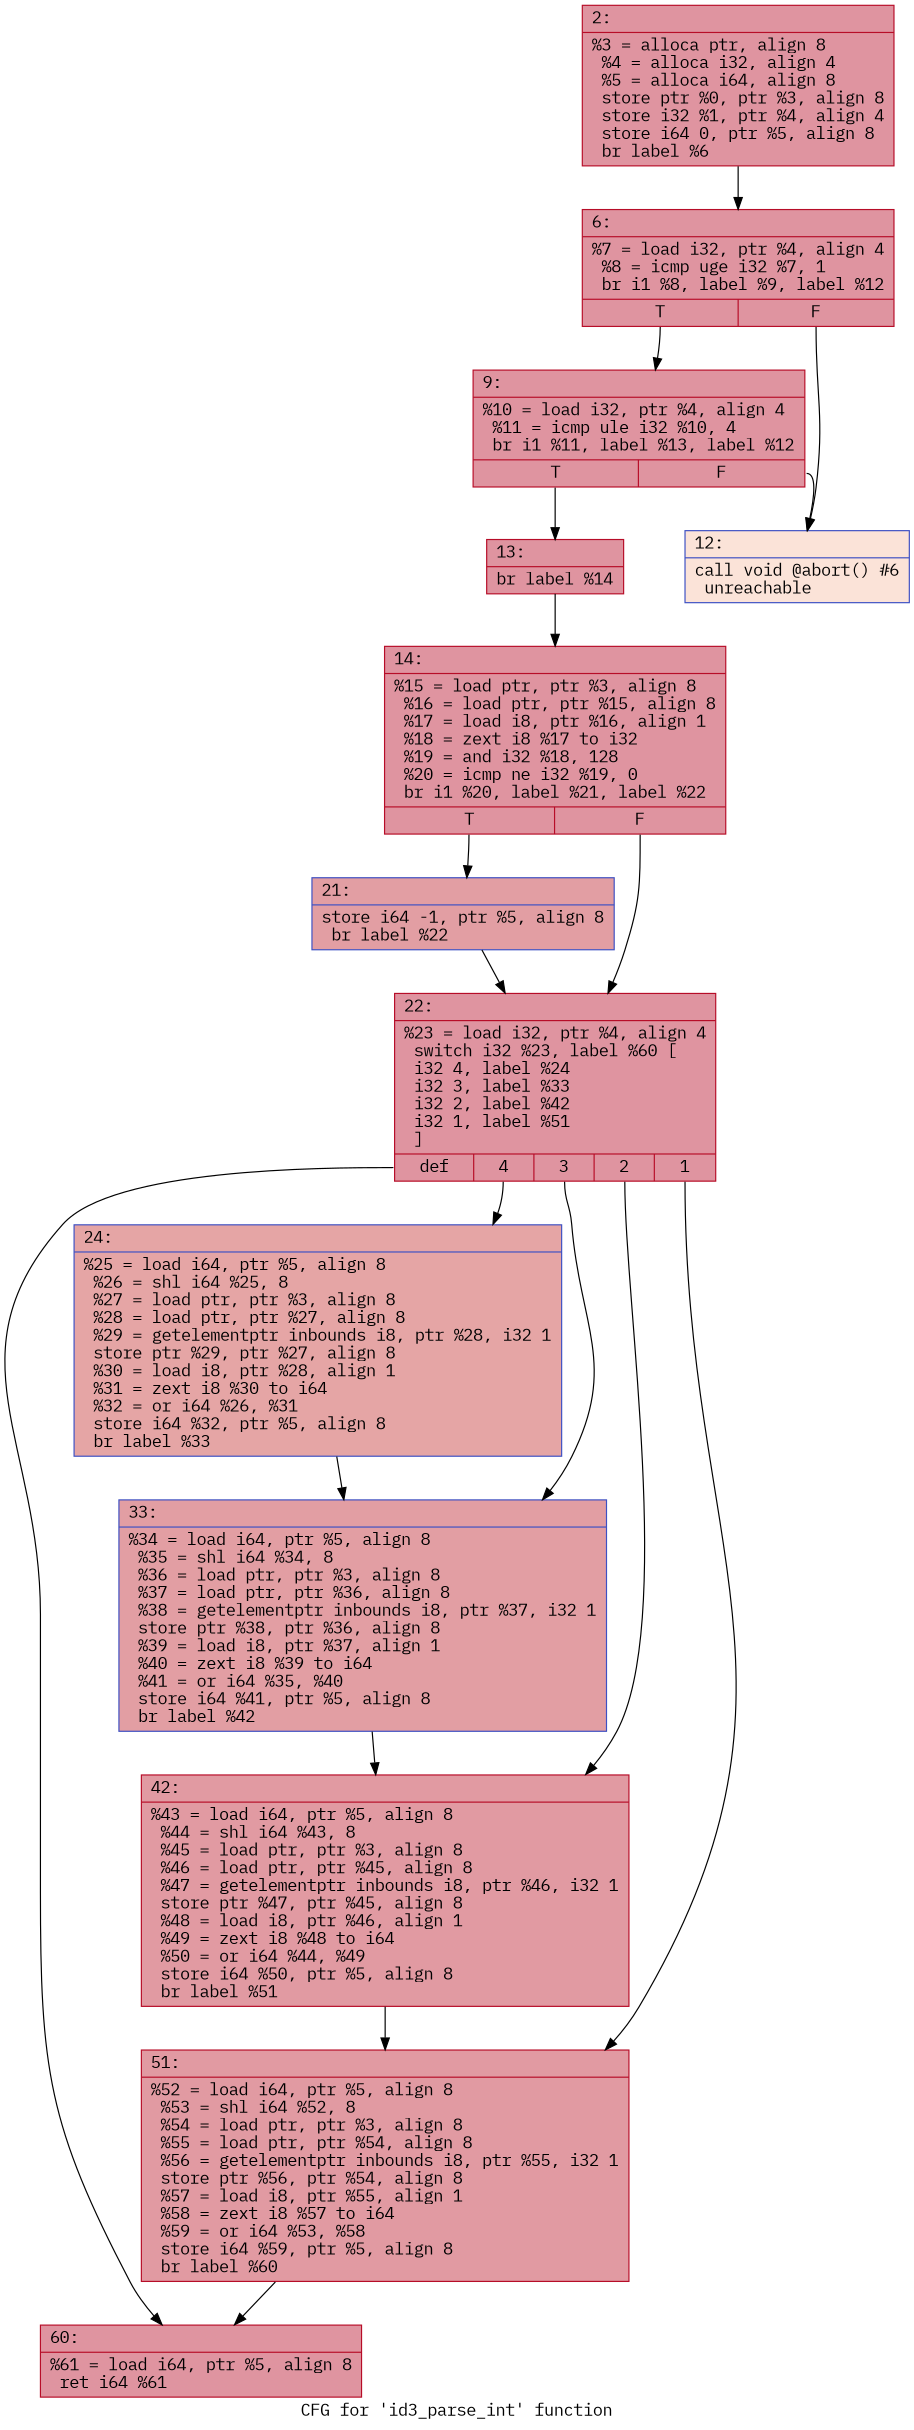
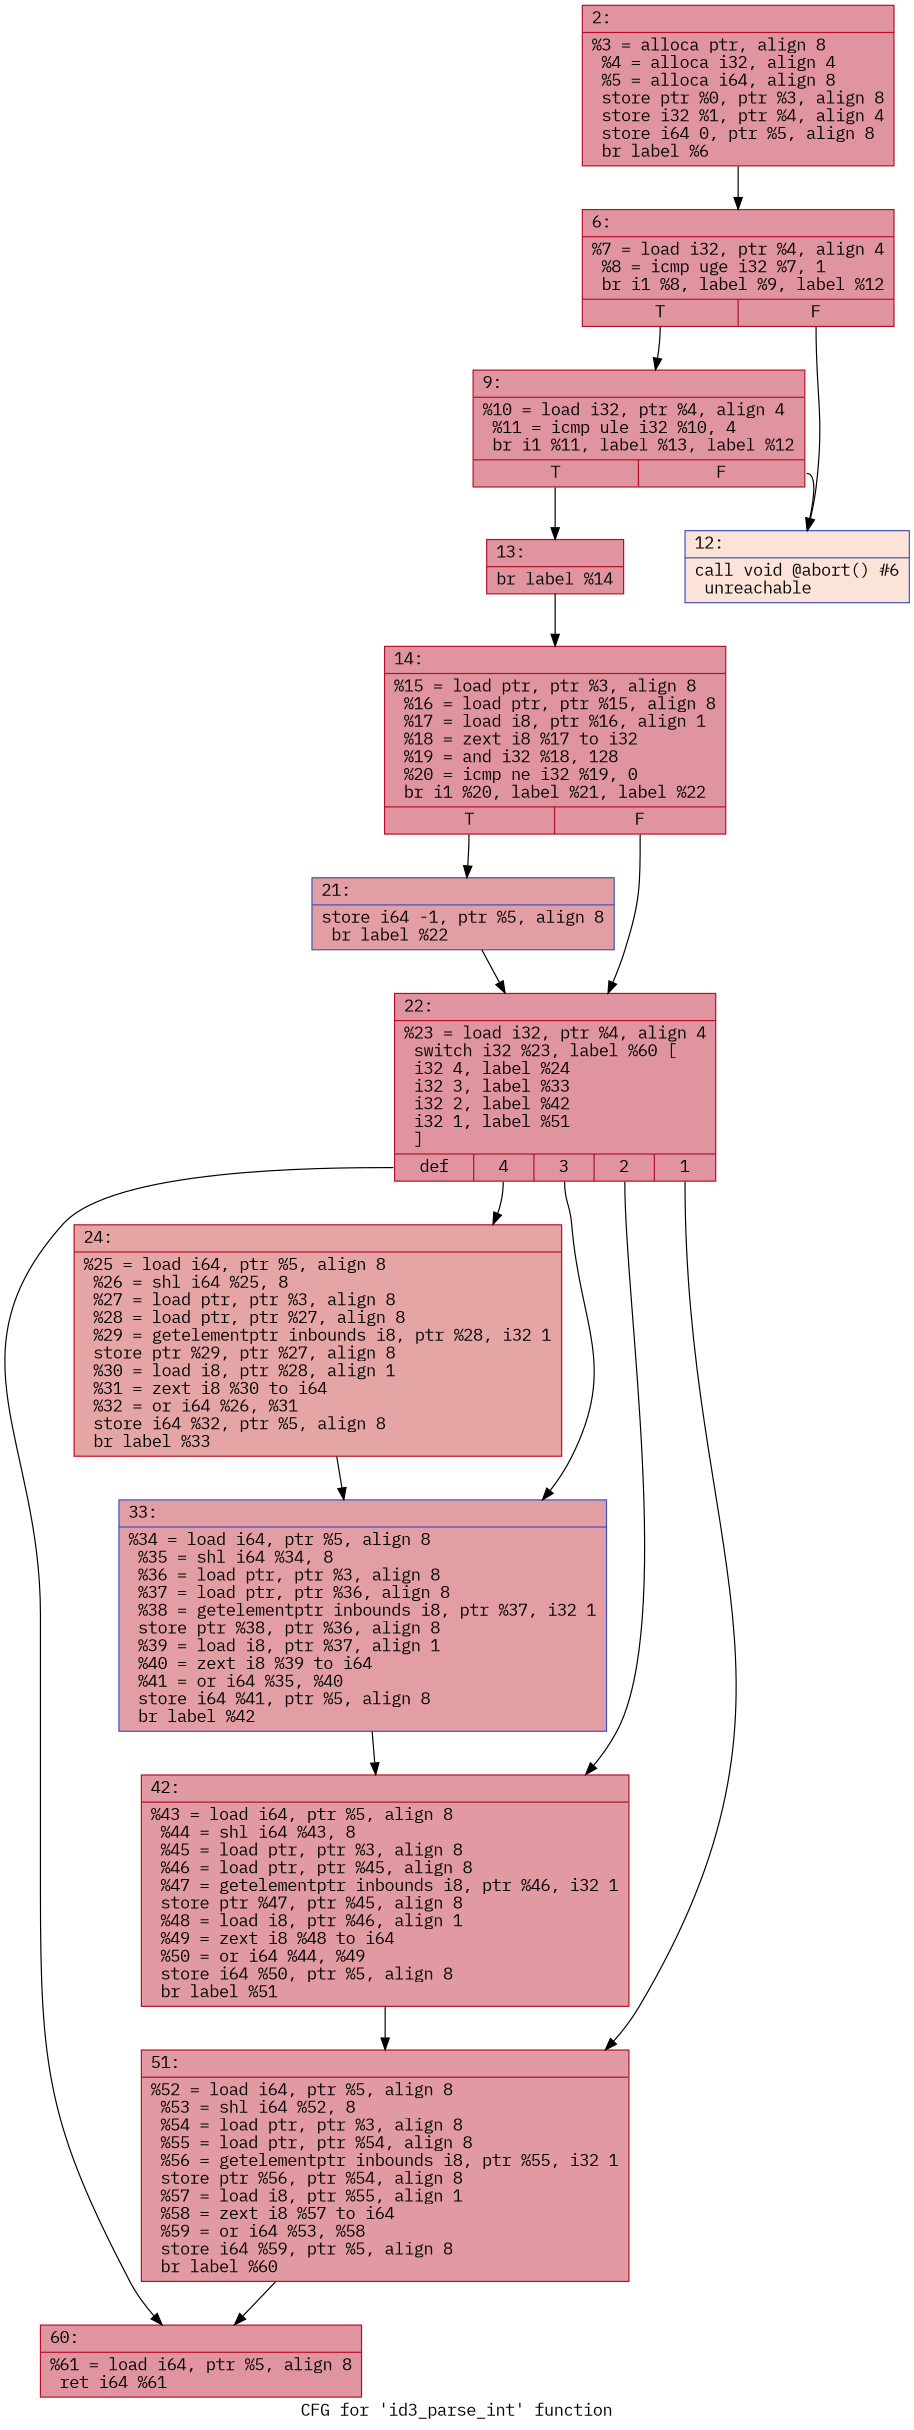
node "24:": color #3d50c3ff -> #b70d28ff
